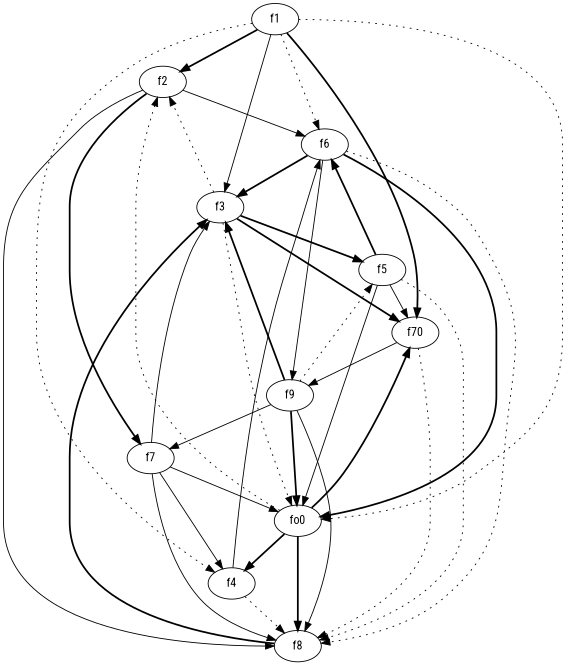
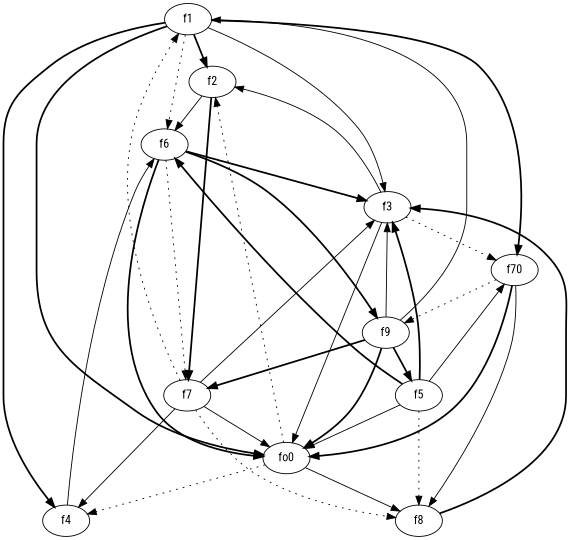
edge "f3" -> "f2": style dotted -> solid
edge "f7" -> "f1": added
edge "f3" -> "f5": reversed
edge "f1" -> "fo0": style dotted -> bold
edge "f3" -> "f70": style bold -> dotted
edge "f1" -> "f4": style dotted -> bold
edge "f6" -> "f9": style solid -> bold
edge "f9" -> "f3": style bold -> solid
edge "f9" -> "f5": style dotted -> bold
edge "f70" -> "f9": style solid -> dotted
edge "f3" -> "fo0": style dotted -> solid
edge "f6" -> "f8": now "f6" -> "f7"
edge "f9" -> "f7": style solid -> bold
edge "f2" -> "f8": removed
edge "fo0" -> "f70": reversed
edge "f9" -> "f8": now "f9" -> "f1"
edge "f70" -> "f8": style dotted -> solid
edge "fo0" -> "f4": style bold -> dotted
edge "f7" -> "f8": style solid -> dotted
edge "fo0" -> "f8": style bold -> solid
edge "f4" -> "f8": removed
